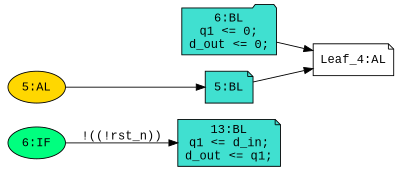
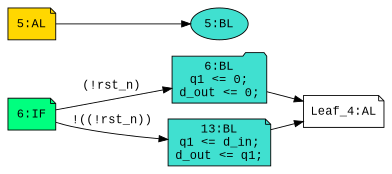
edge "5:BL" -> "Leaf_4:AL": now "13:BL q1 <= d_in; d_out <= q1;" -> "Leaf_4:AL"
node "5:AL": shape ellipse -> note
node "5:BL": shape note -> ellipse
edge "6:IF" -> "6:BL q1 <= 0; d_out <= 0;": added, label "(!rst_n)"
node "6:IF": shape ellipse -> note
